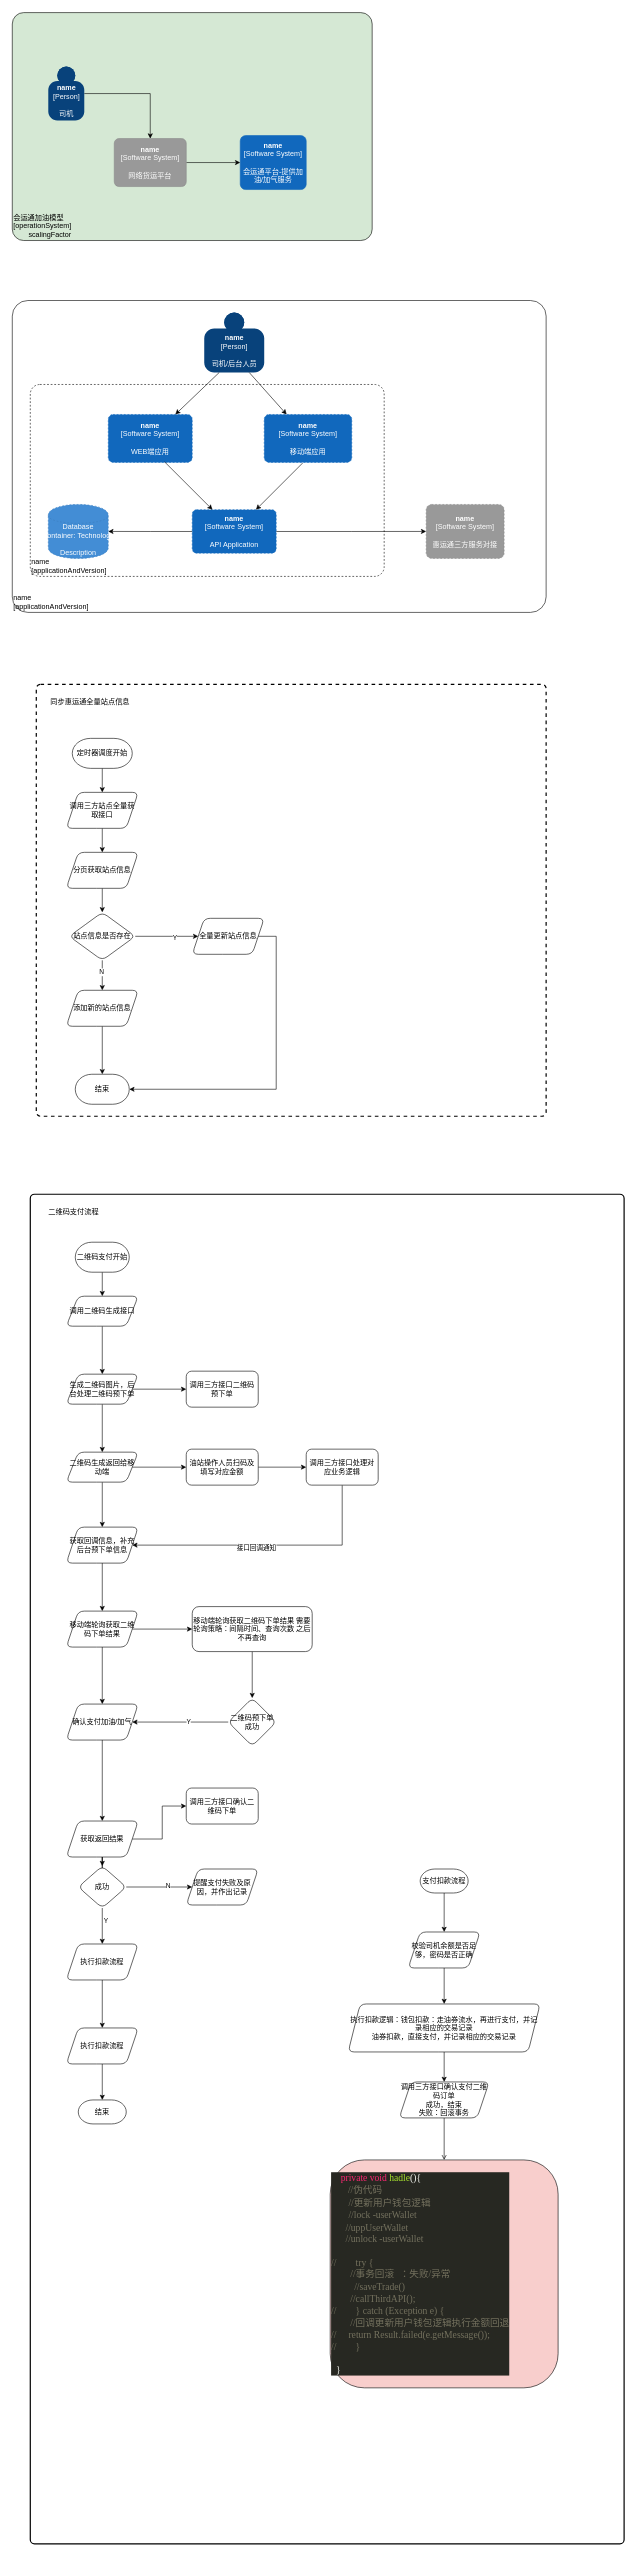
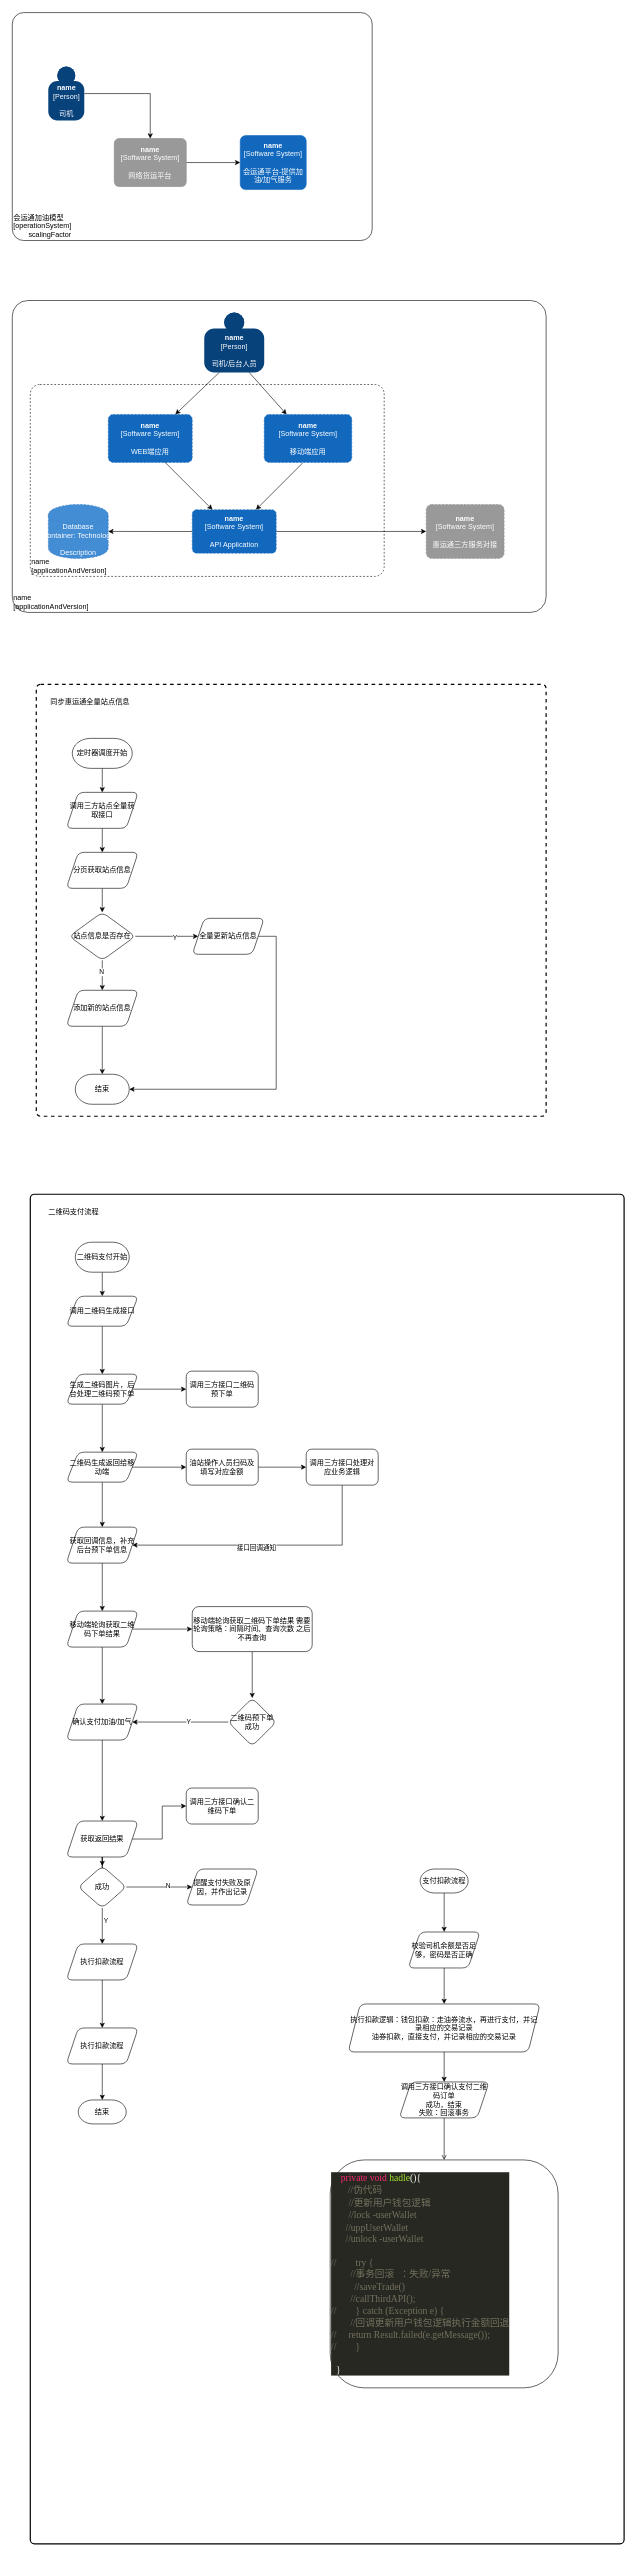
node "会运通加油模型 [operationSystem] scalingFactor": fillcolor #d5e8d4 -> #ffffff
node "private void hadle(){ //伪代码 //更新用户钱包逻辑 //lock -userWallet //uppUserWallet //unlock -userWallet // try { //事务回滚 ：失败/异常 //saveTrade() //callThirdAPI(); // } catch (Exception e) { //回调更新用户钱包逻辑执行金额回退 // return Result.failed(e.getMessage()); // } }": fillcolor #f8cecc -> #ffffff
